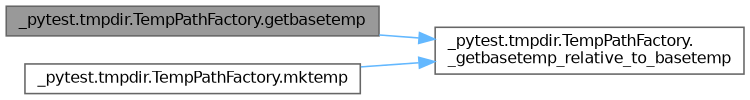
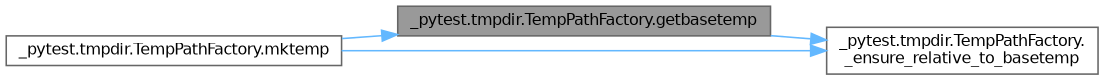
edge "_pytest.tmpdir.TempPathFactory.mktemp" -> "_pytest.tmpdir.TempPathFactory.getbasetemp": added
node "_pytest.tmpdir.TempPathFactory. _getbasetemp_relative_to_basetemp": label "_pytest.tmpdir.TempPathFactory. _getbasetemp_relative_to_basetemp" -> "_pytest.tmpdir.TempPathFactory. _ensure_relative_to_basetemp"
